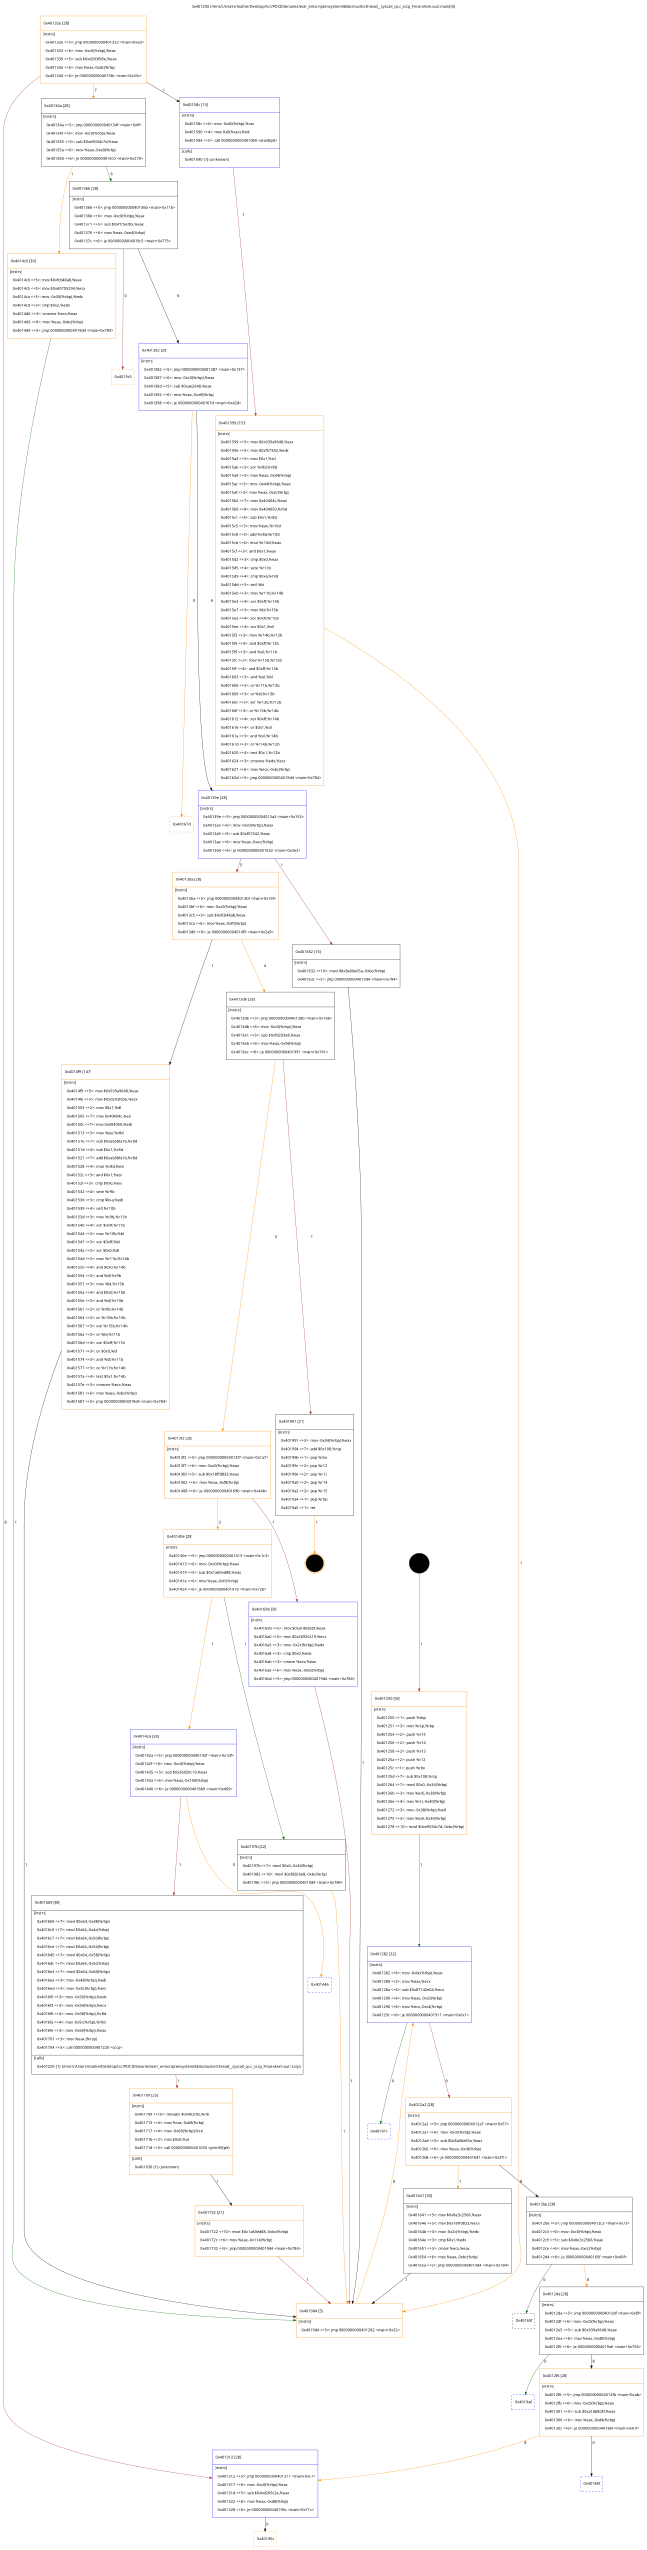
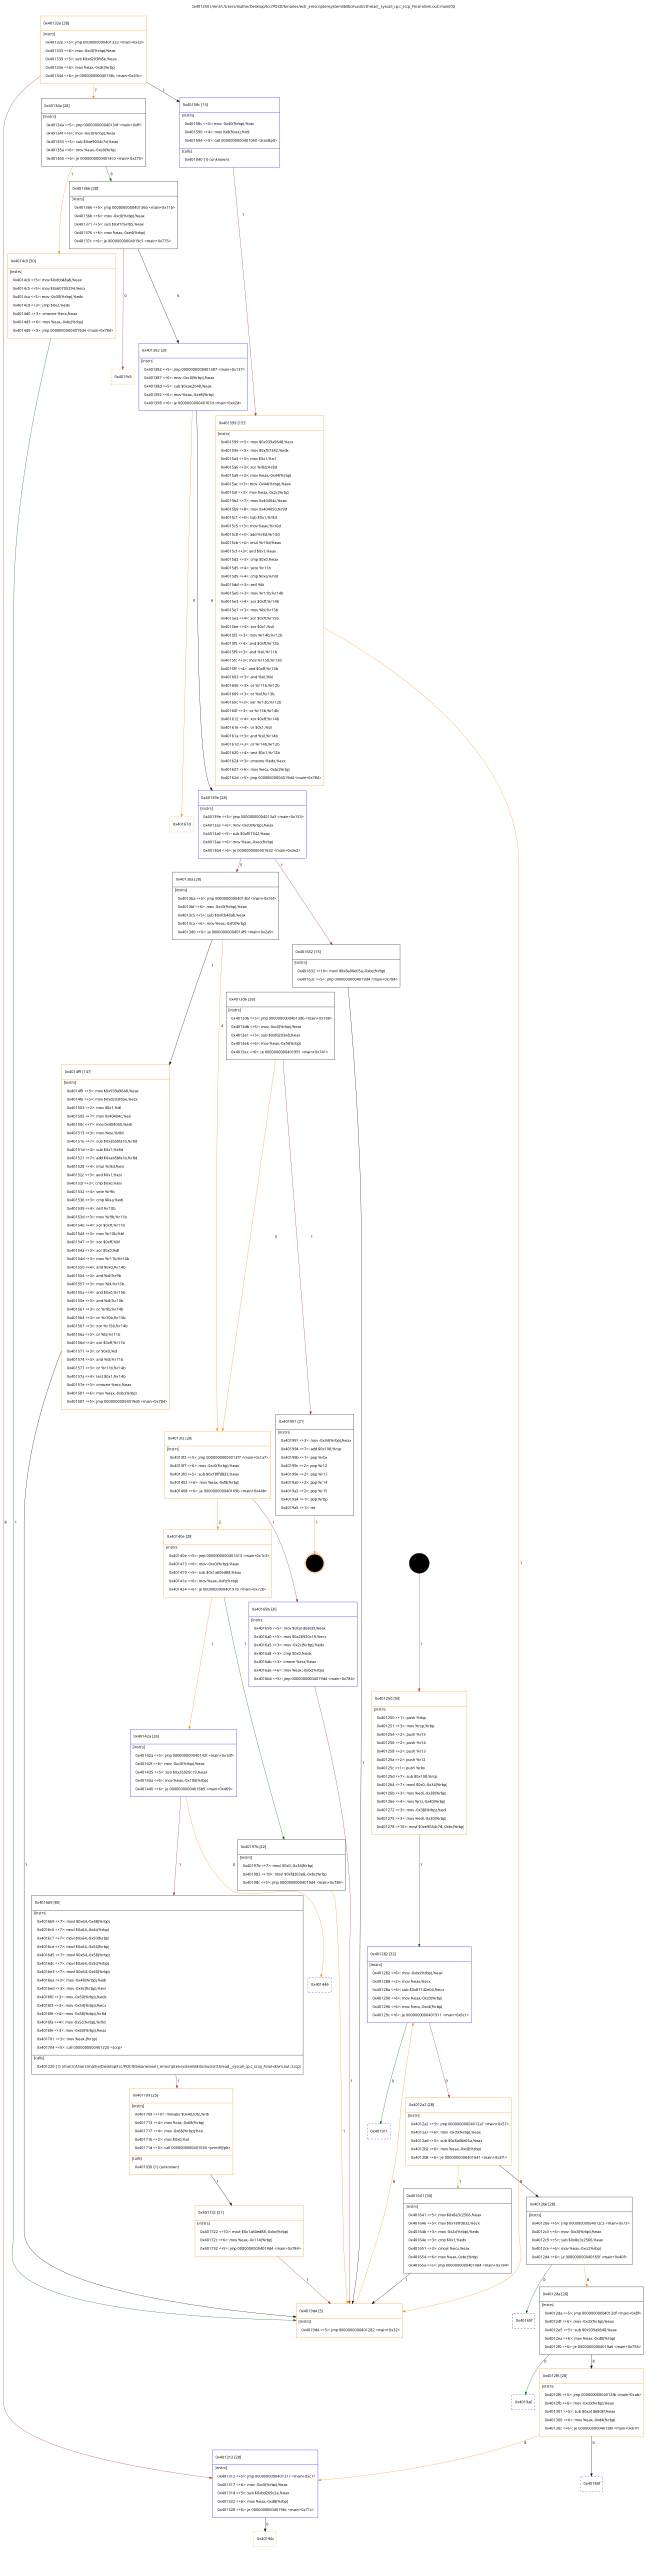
node "0x4013ba [28]": color darkorange -> black
edge "0x4013ba [28]" -> "0x4013d6 [28]": now "0x4013ba [28]" -> "0x4013f2 [28]"
